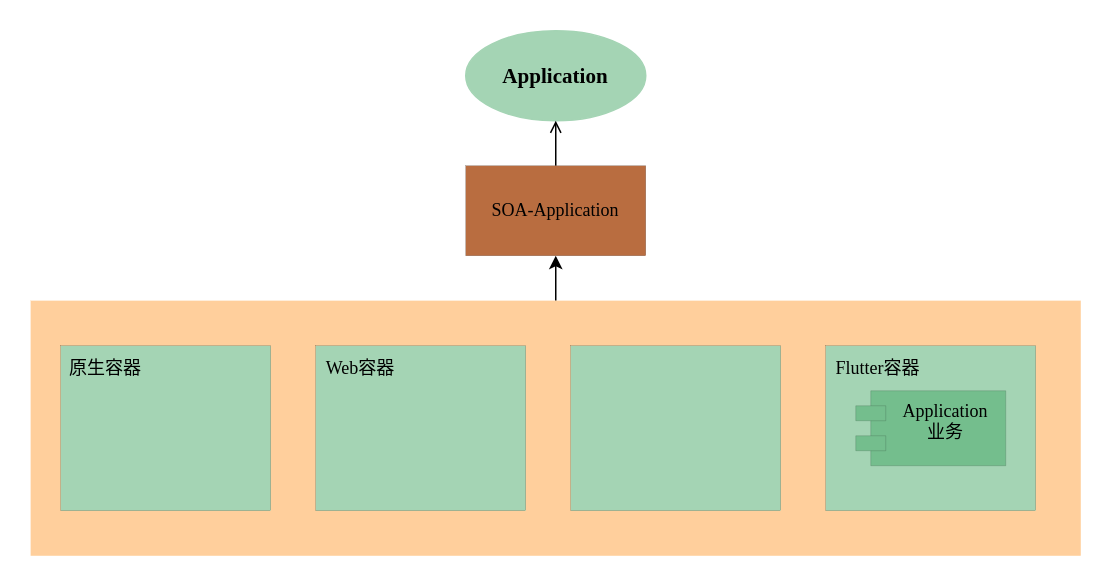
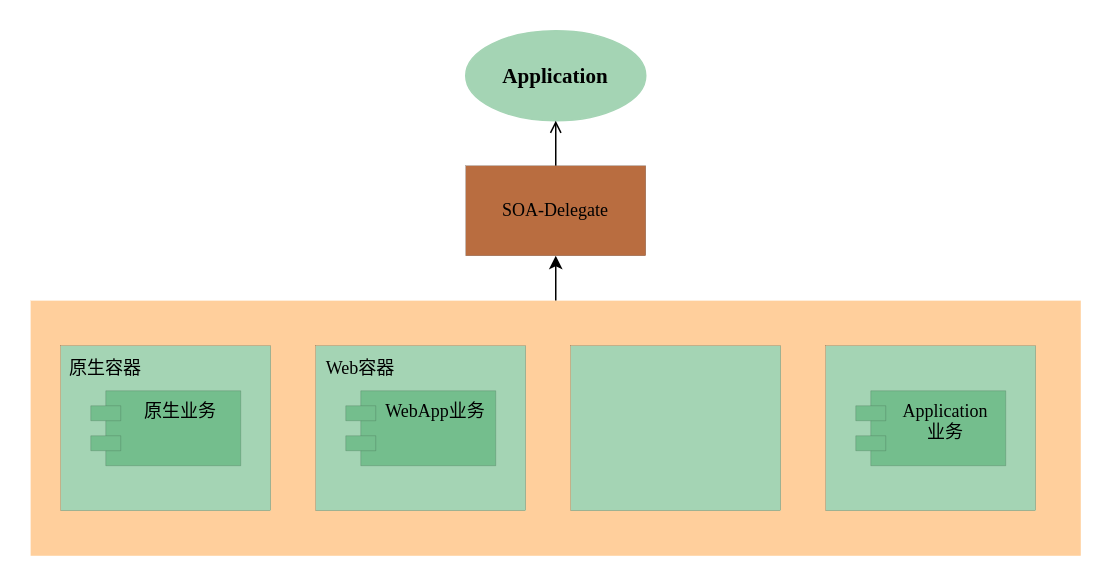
node "SOA-Application": label "SOA-Application" -> "SOA-Delegate"
node "Flutter容器": removed
node "原生业务": added
node "WebApp业务": added
